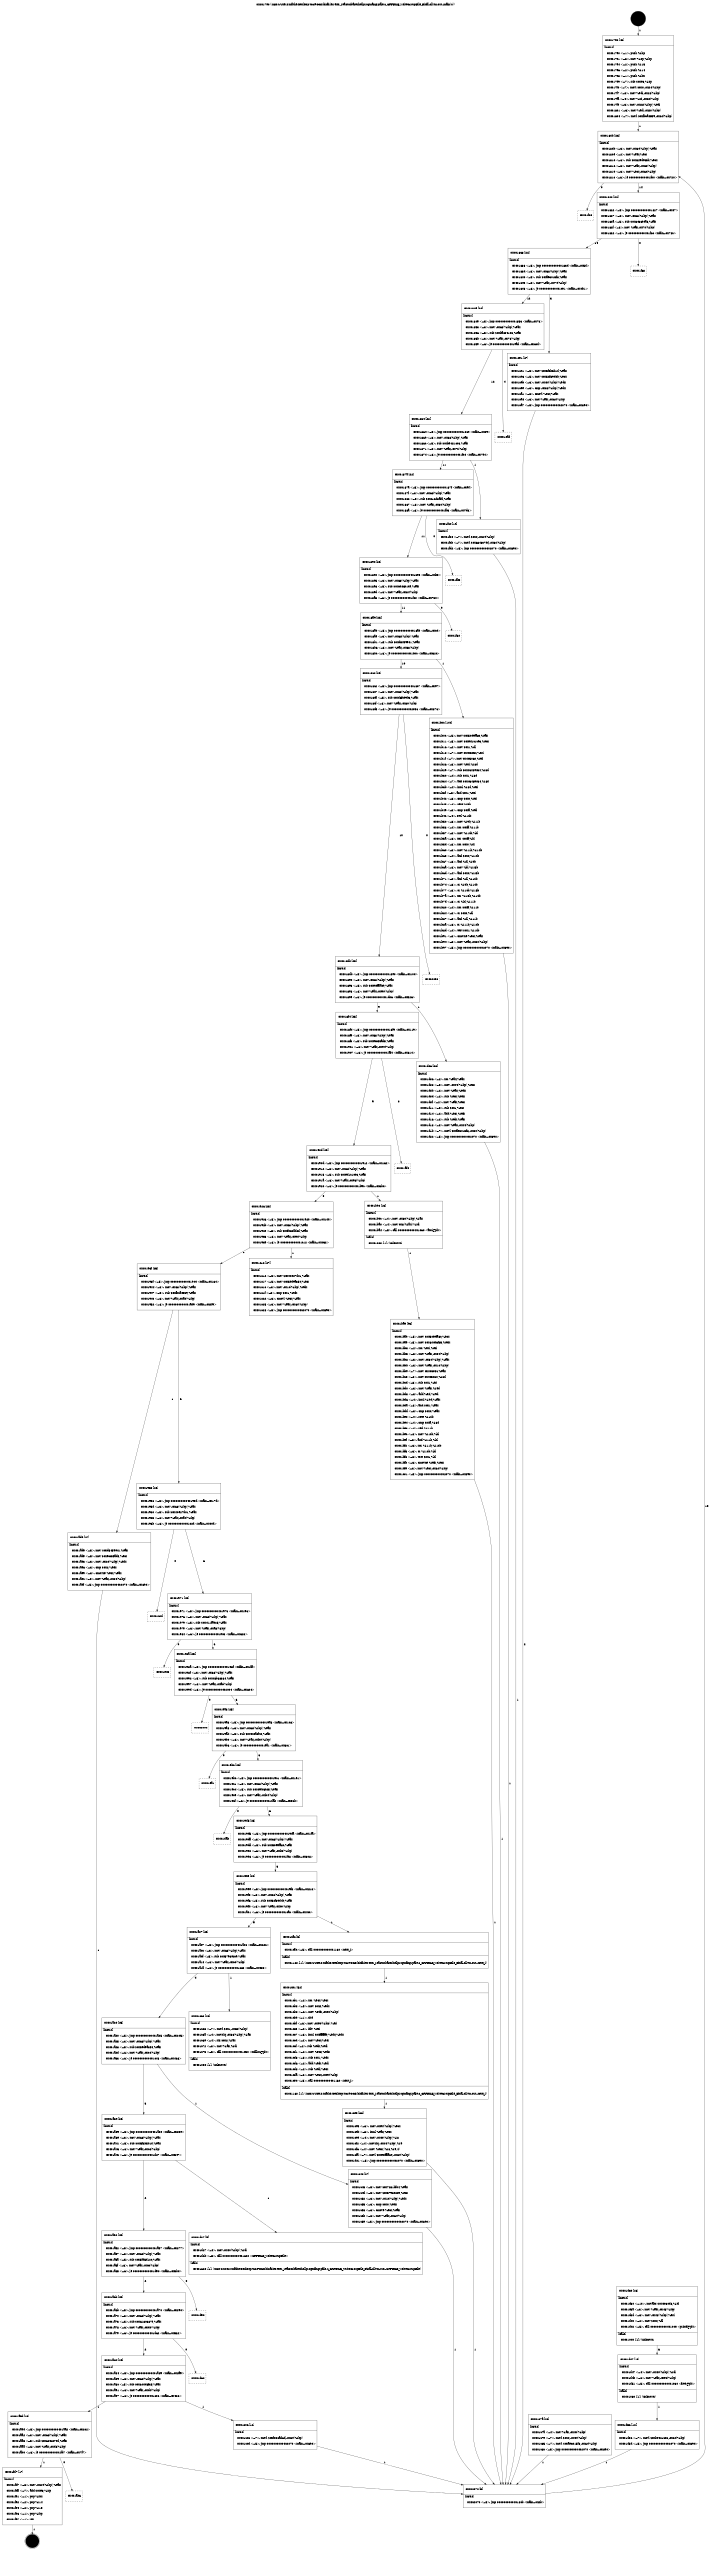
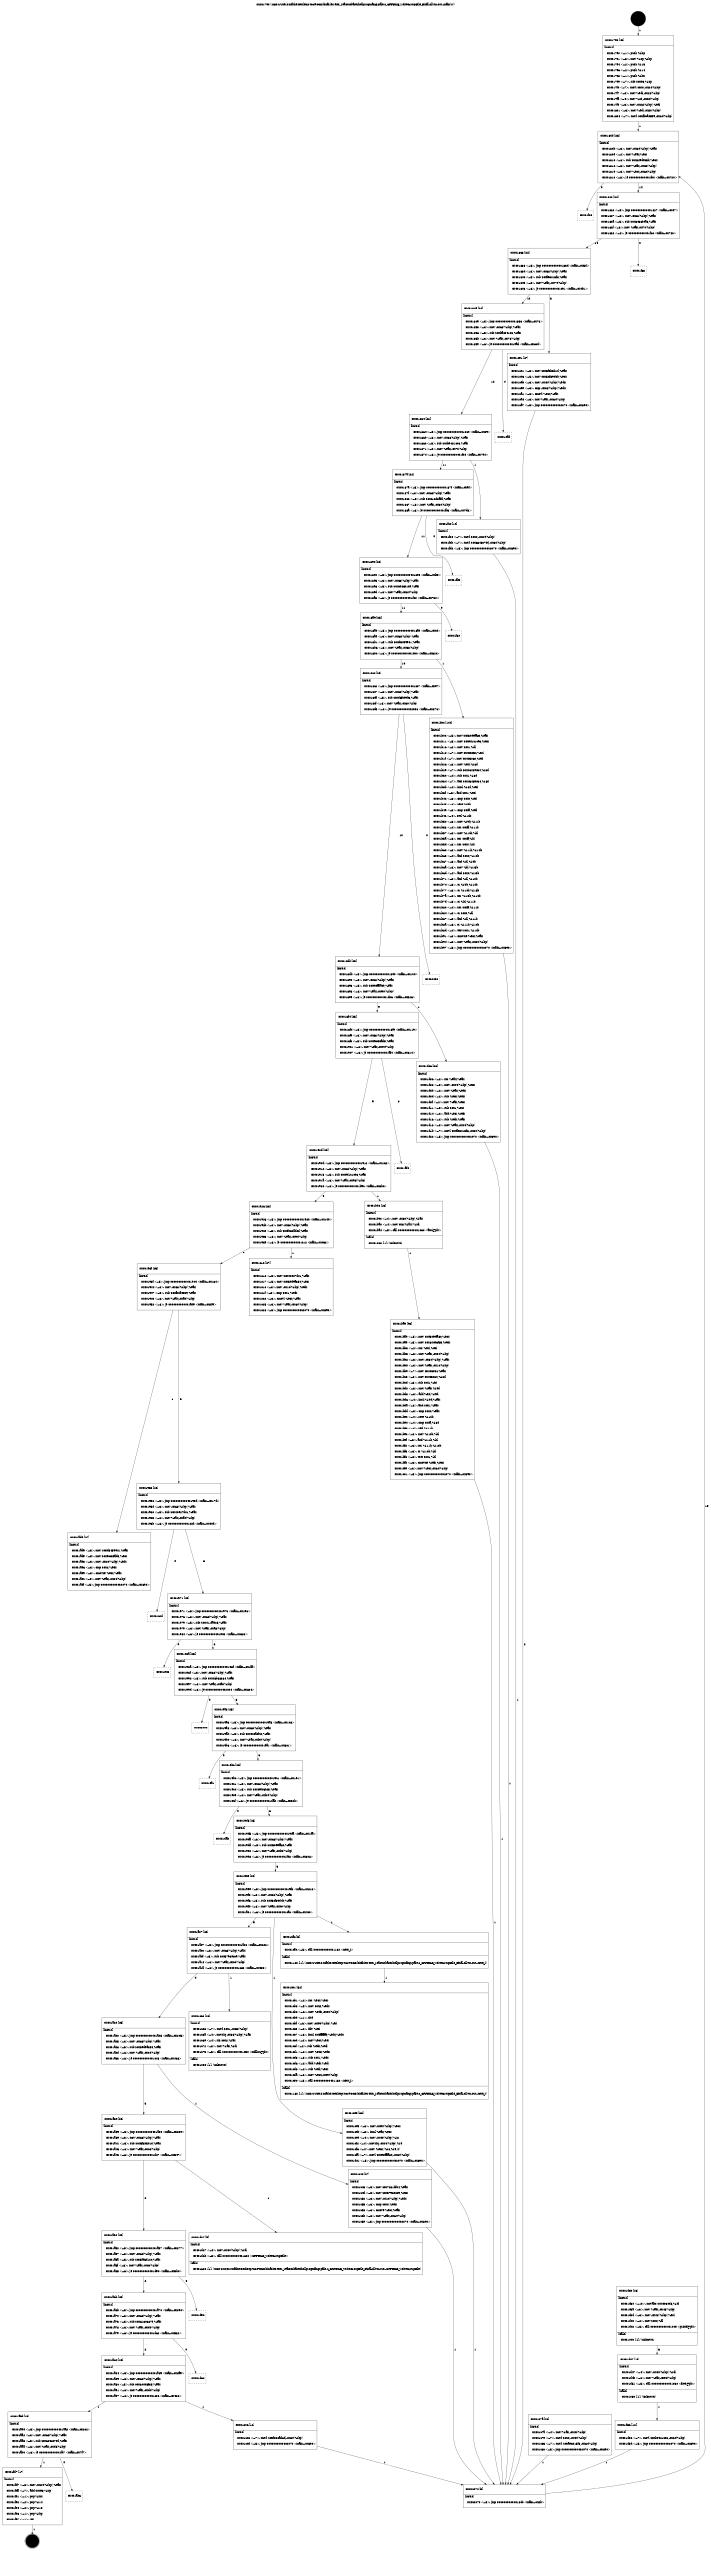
edge "0x401cb1 [52]" -> "0x401ce5 [33]": now "0x4019ee [25]" -> "0x401ce5 [33]"
edge "0x401ad9 [27]" -> "0x402070 [5]": removed, label "1"
